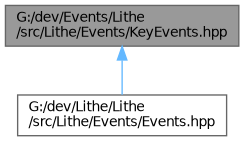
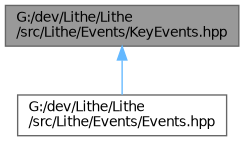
node "G:/dev/Events/Lithe /src/Lithe/Events/KeyEvents.hpp": label "G:/dev/Events/Lithe /src/Lithe/Events/KeyEvents.hpp" -> "G:/dev/Lithe/Lithe /src/Lithe/Events/KeyEvents.hpp"
